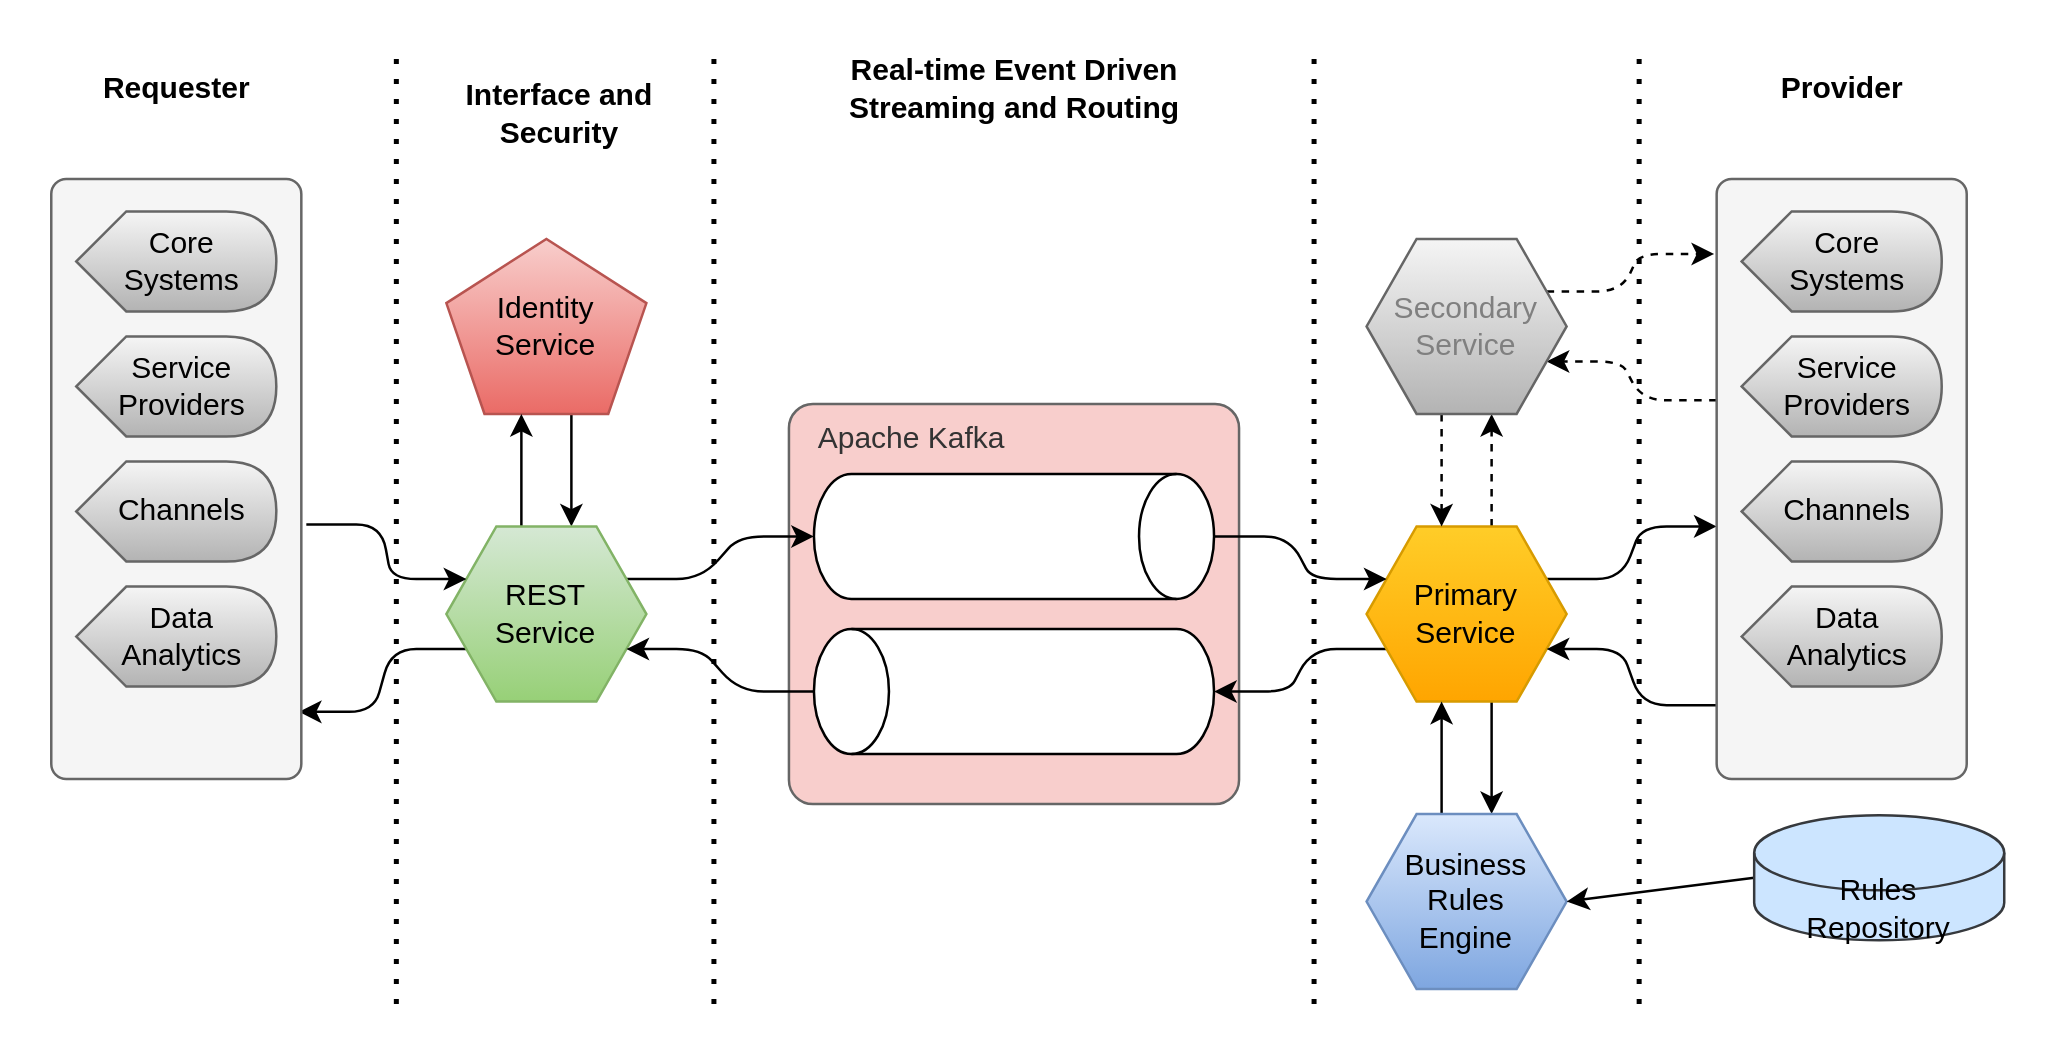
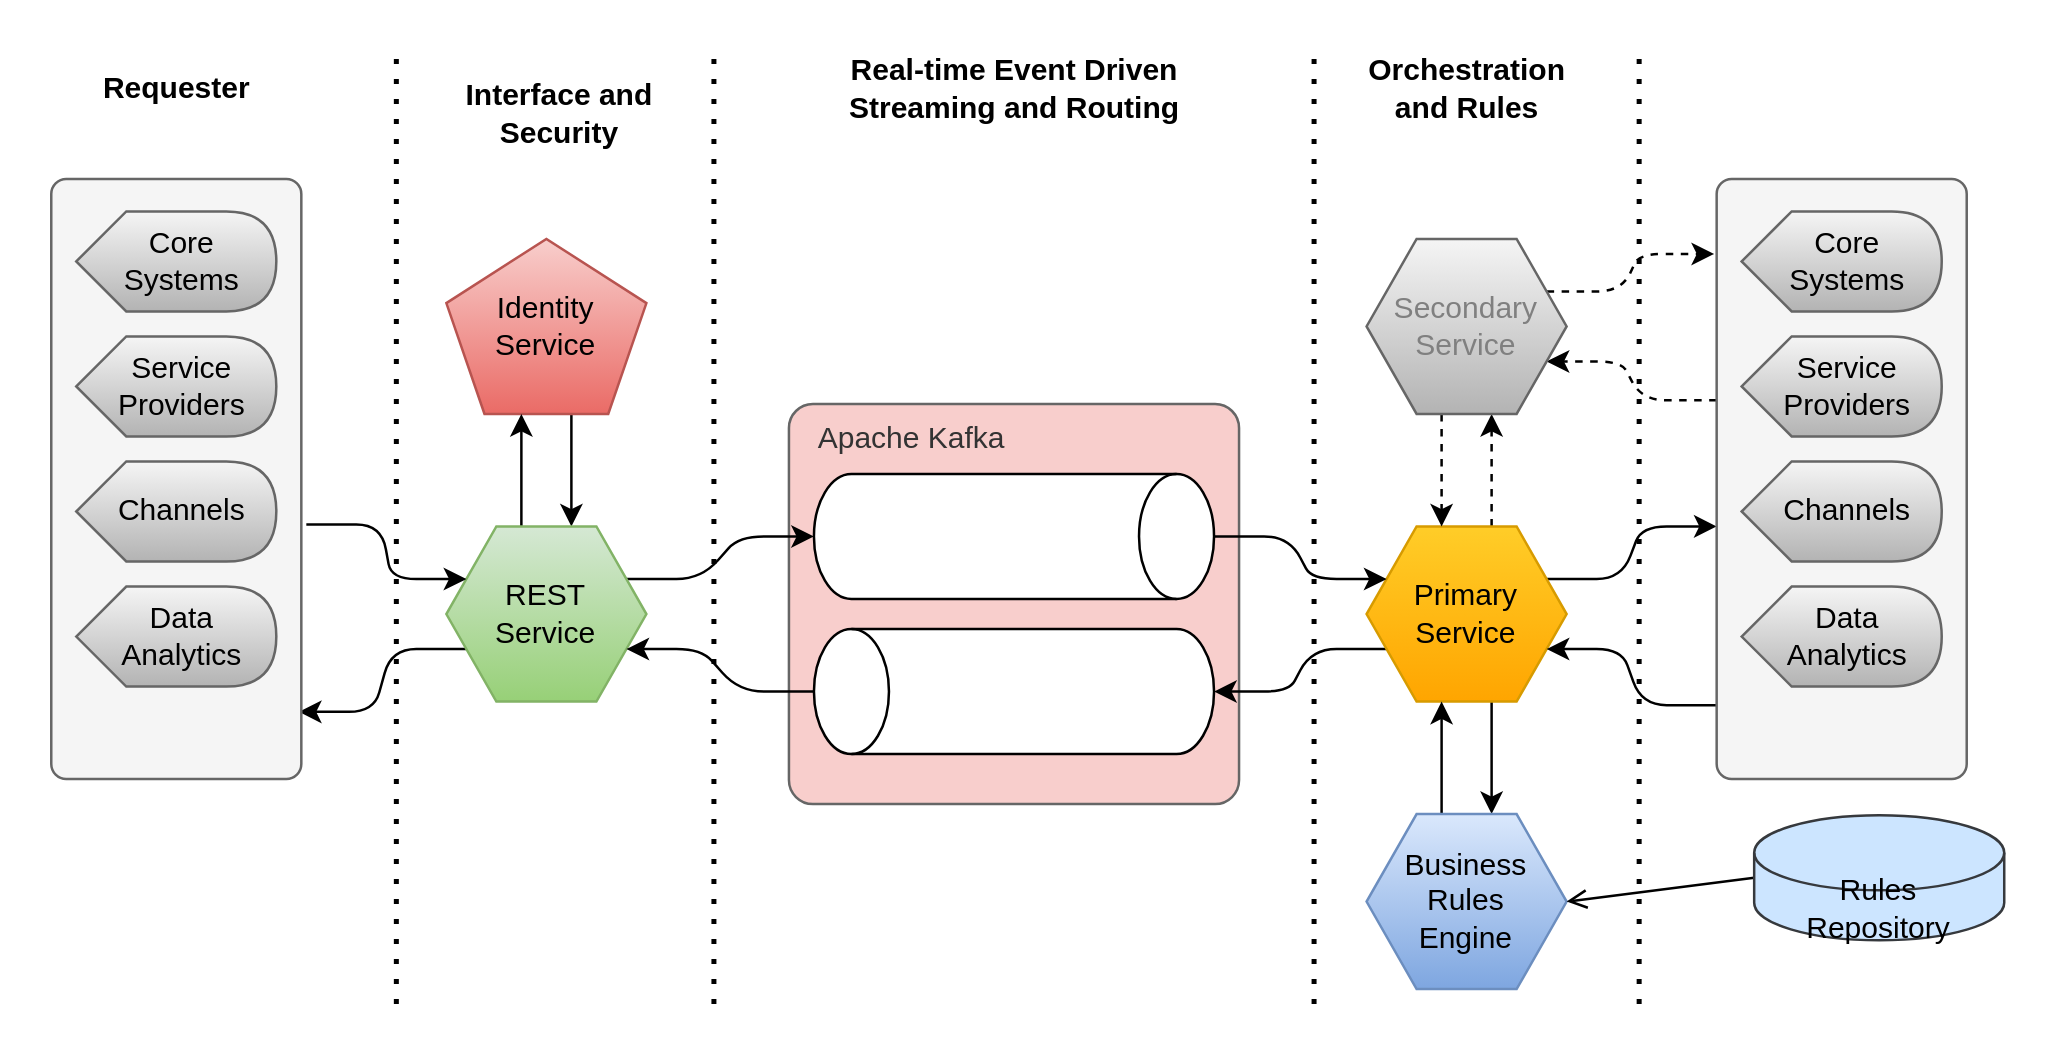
node "Orchestration and Rules": added
node "Provider": removed
edge "Rules Repository" -> "Business Rules Engine": arrowhead classic -> open
